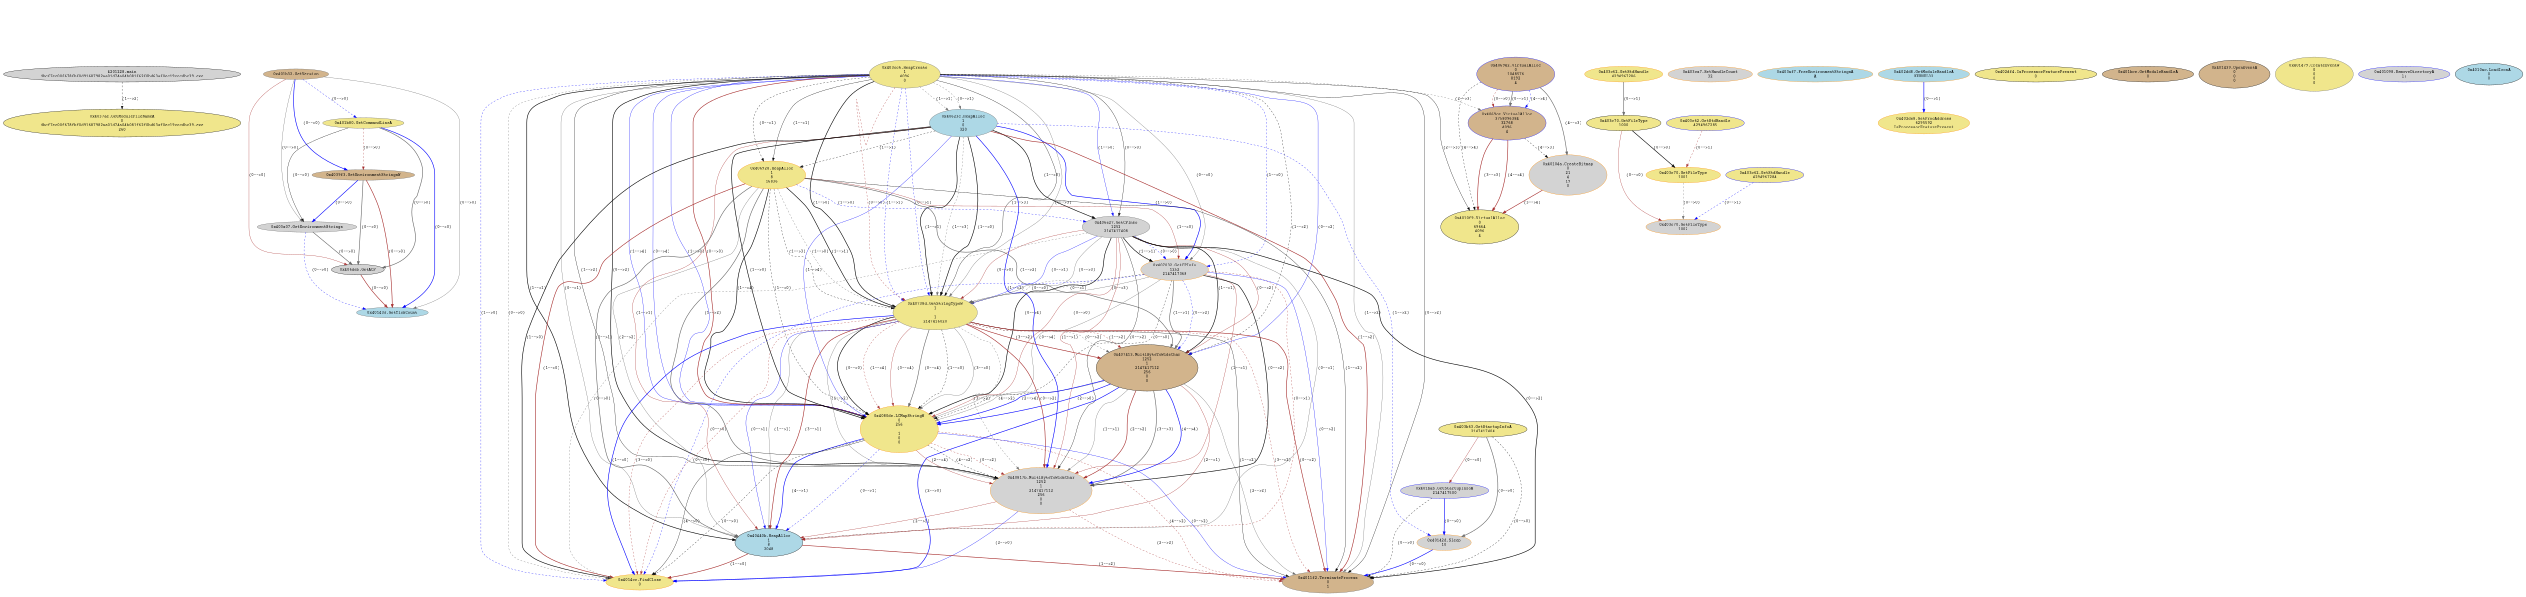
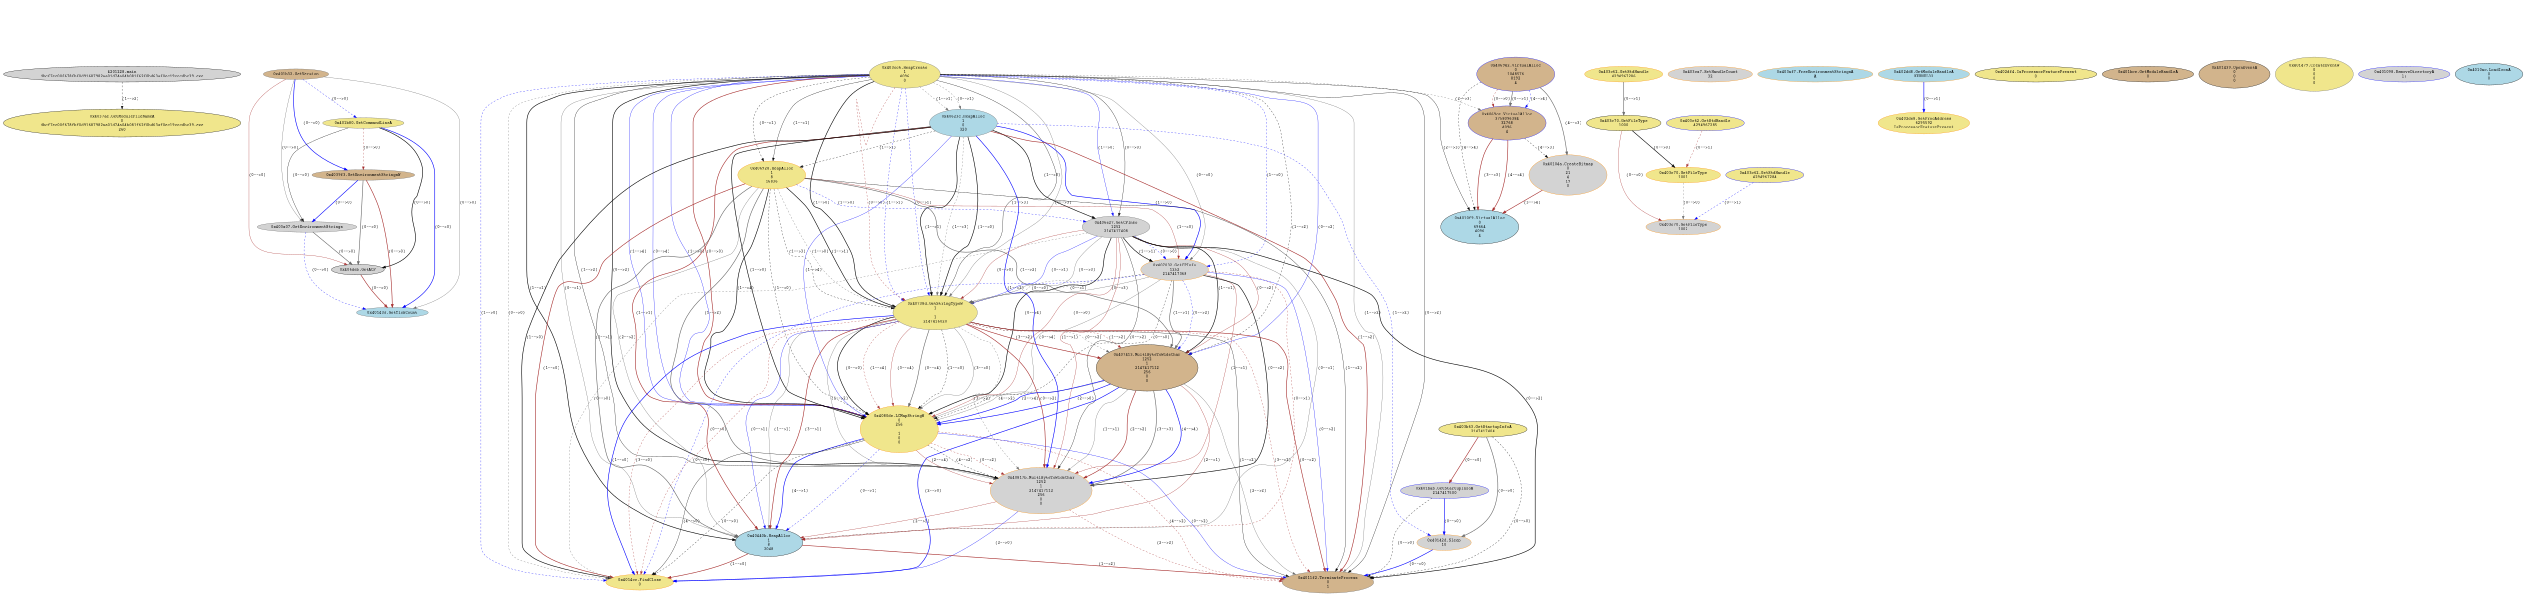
edge "0x401b80.GetCommandLineA" -> "0x406deb.GetACP": color gray40 -> black
node "0x4010f9.VirtualAlloc 0 69664 4096 4": fillcolor khaki -> lightblue
edge "0x40623c.HeapAlloc 1 0 320" -> "0x40440b.HeapAlloc 1 8 2048": style solid -> bold
edge "0x403b63.GetStartupInfoA 2147417404" -> "0x401bab.GetStartupInfoA 2147417500": style solid -> bold
